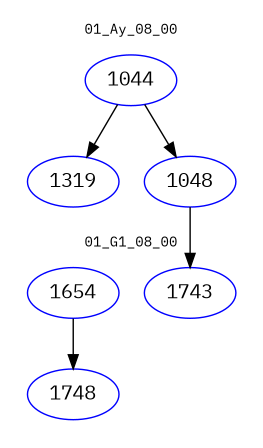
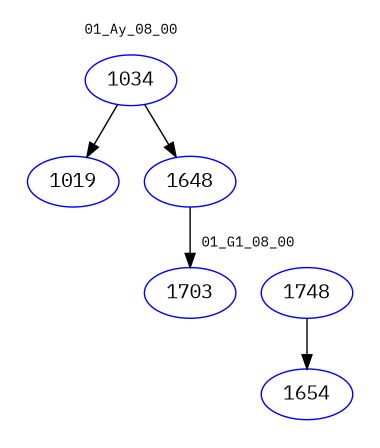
node "1044": label "1044" -> "1034"
node "1319": label "1319" -> "1019"
node "1048": label "1048" -> "1648"
node "1743": label "1743" -> "1703"
edge "1654" -> "1748": reversed
